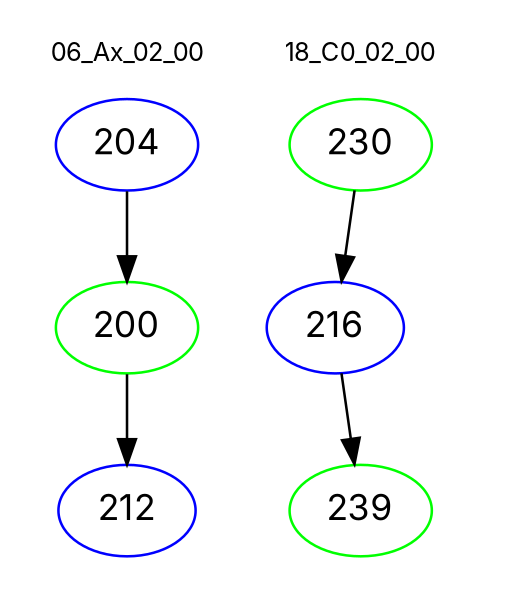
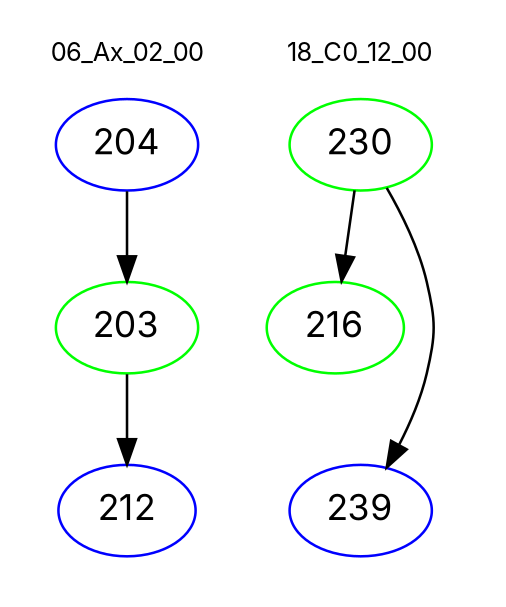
cluster "18_C0_02_00": label "18_C0_02_00" -> "18_C0_12_00"
node "200": label "200" -> "203"
node "216": color blue -> green
edge "216" -> "239": now "230" -> "239"
node "239": color green -> blue
